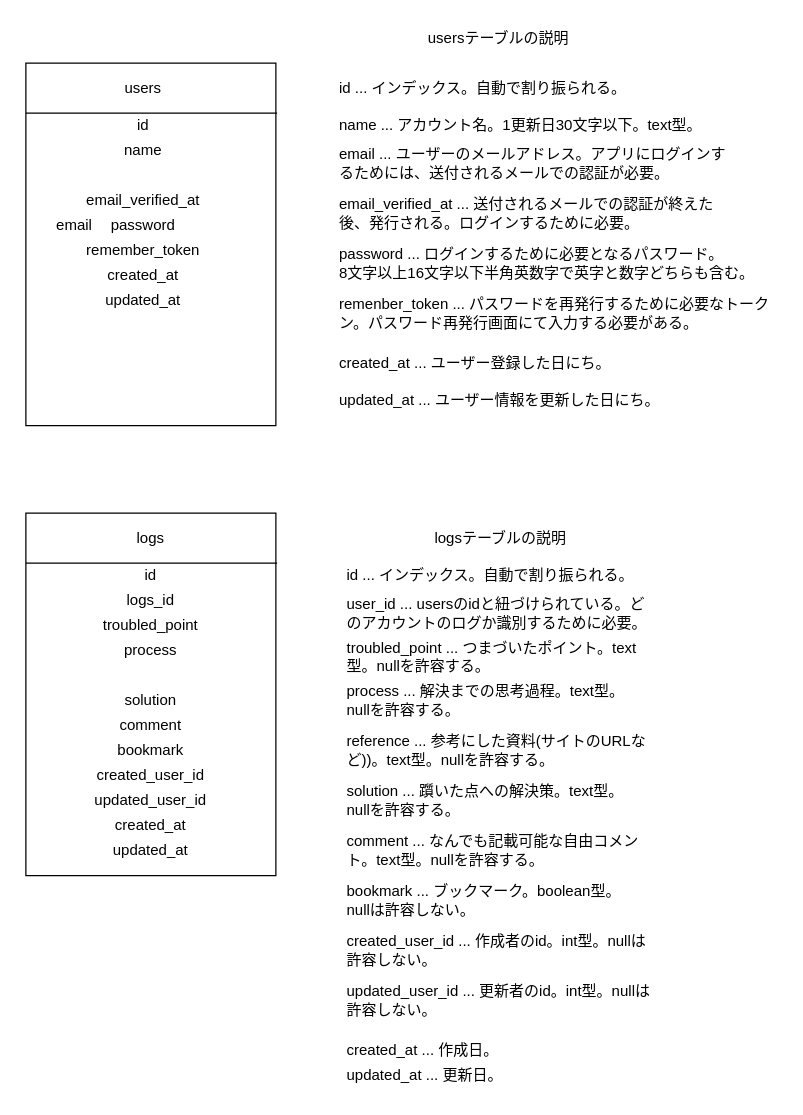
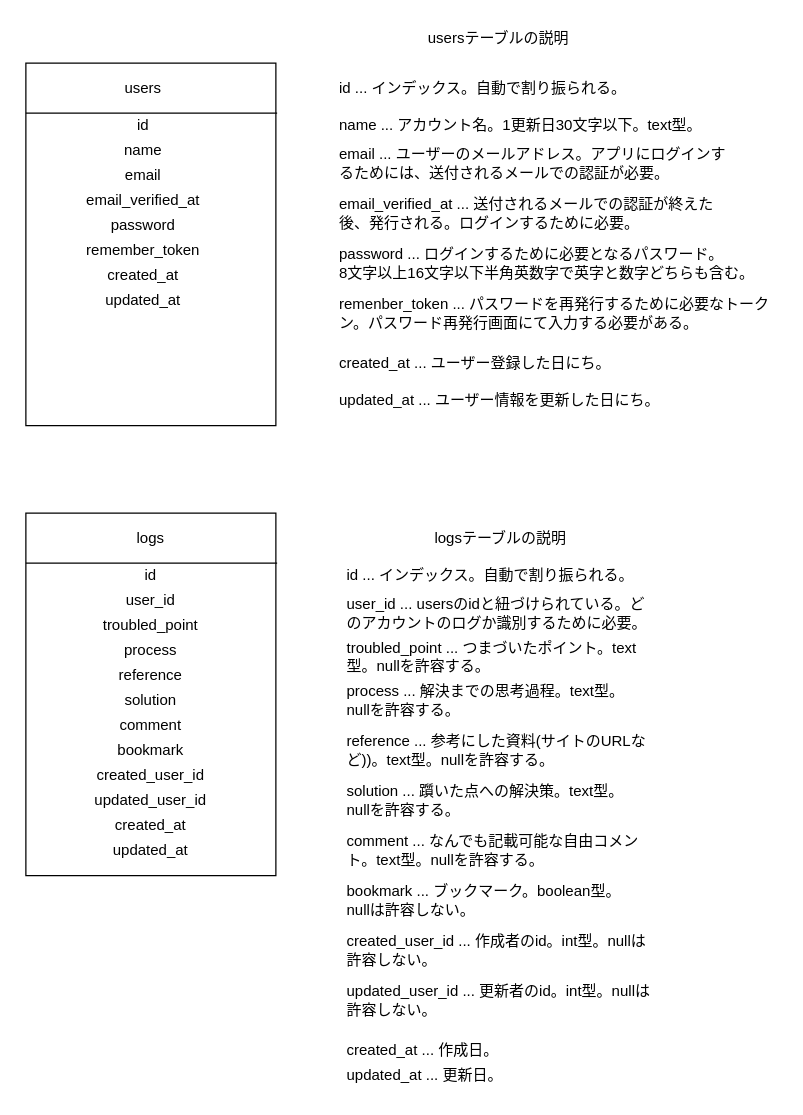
node "email": moved (74, 226) -> (143, 176)
node "logs_id": label "logs_id" -> "user_id"
node "reference": added
